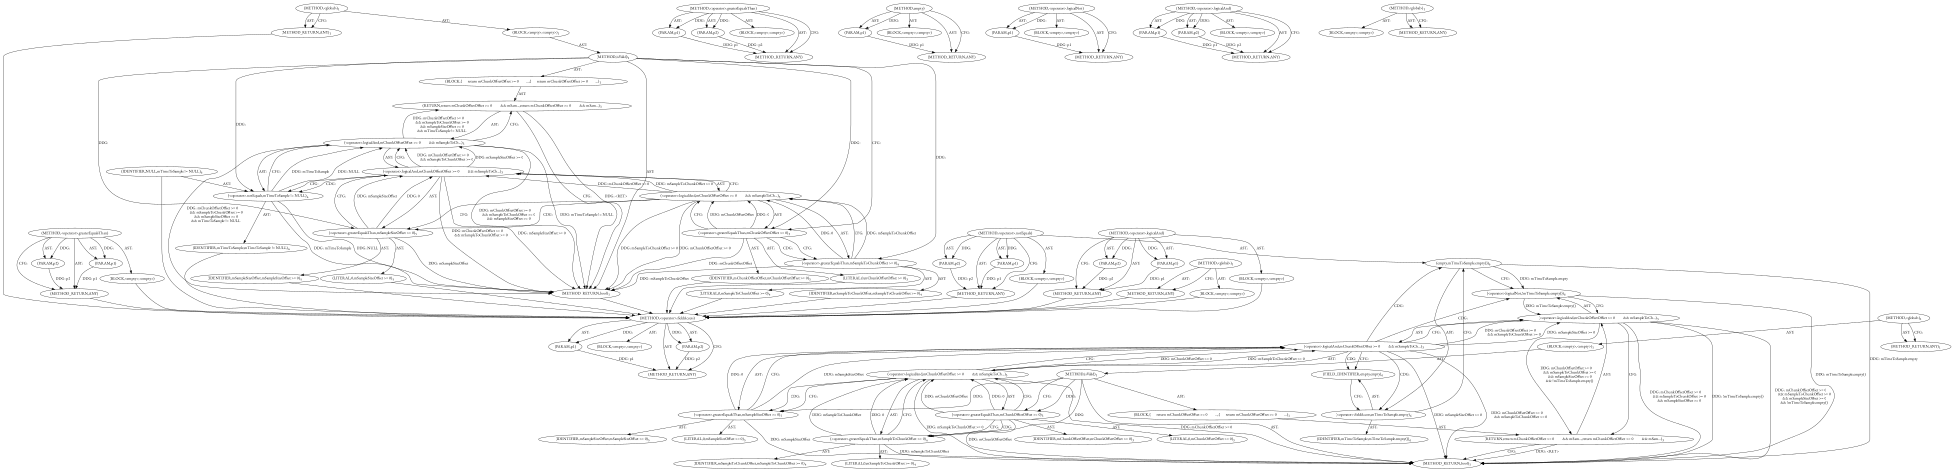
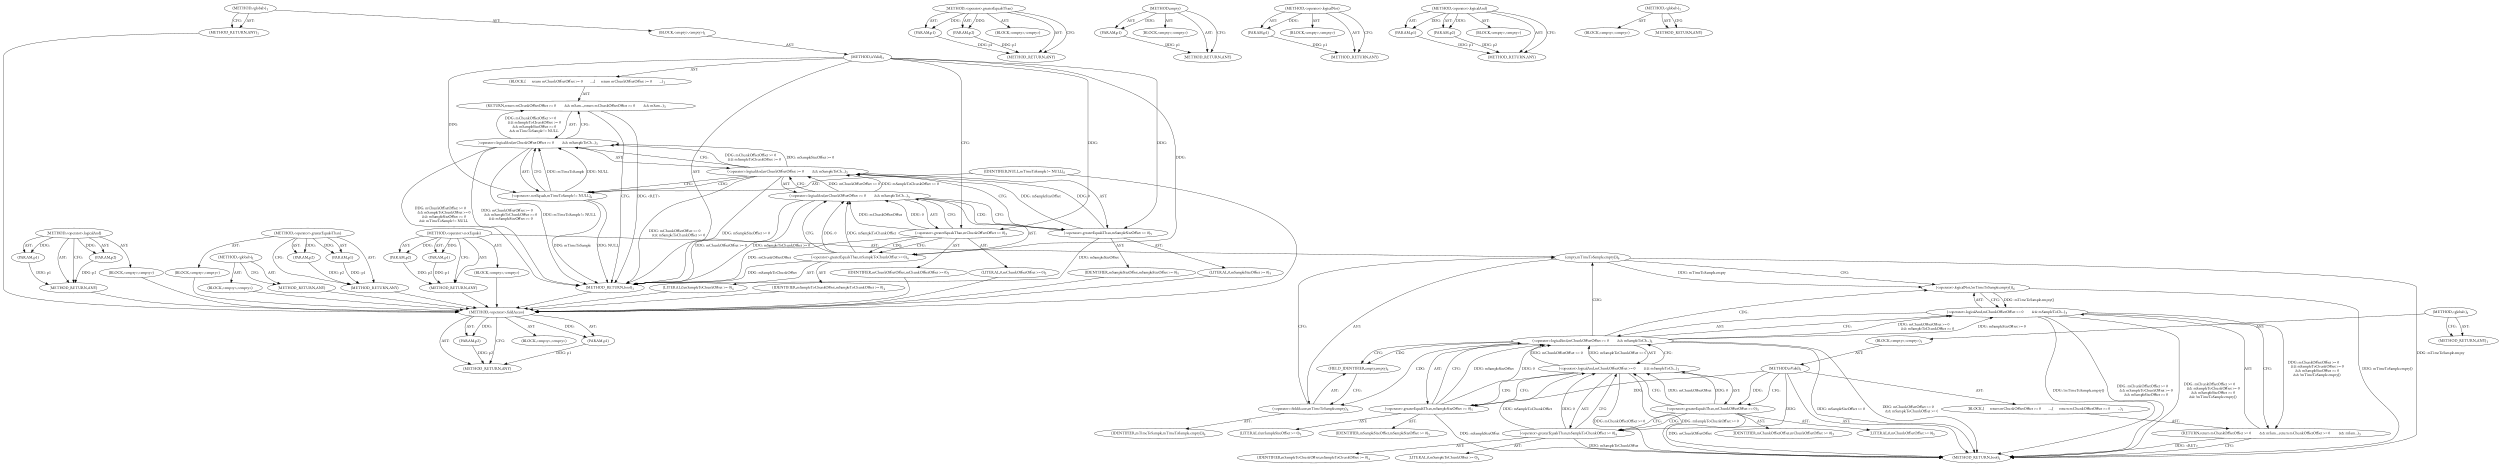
node "(IDENTIFIER,mTimeToSample,mTimeToSample != NULL)": removed
